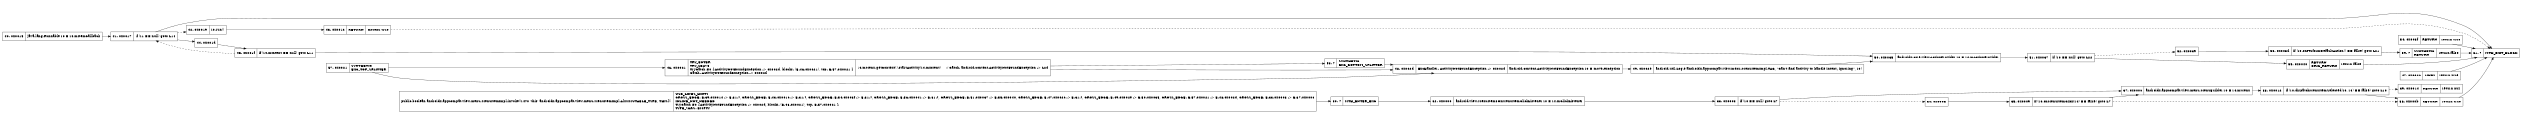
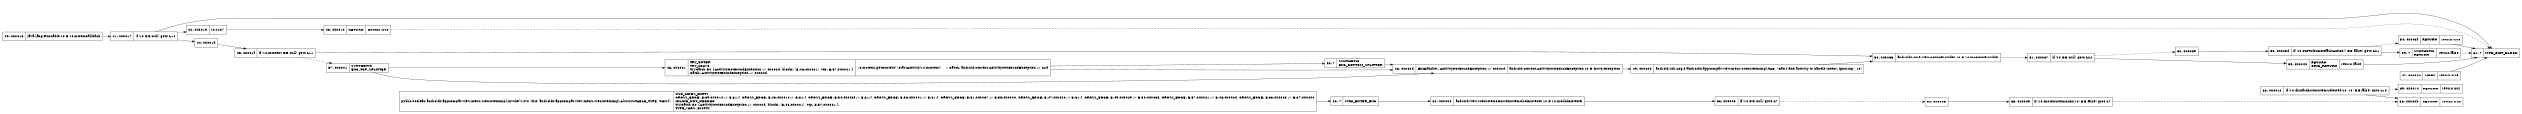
node "41: 0x0017": text "if (r1 == null) goto L14" -> "if (r0 == null) goto L14"
edge "53: 0x003d" -> "54: 0x003f": added
edge "45: 0x001f" -> "41: 0x0017": now "45: 0x001f" -> "57: 0x0021"
edge "36: 0x000b" -> "31: ?": removed
node "37: 0x000c": removed
